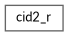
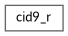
node "cid2_r": label "cid2_r" -> "cid9_r"
